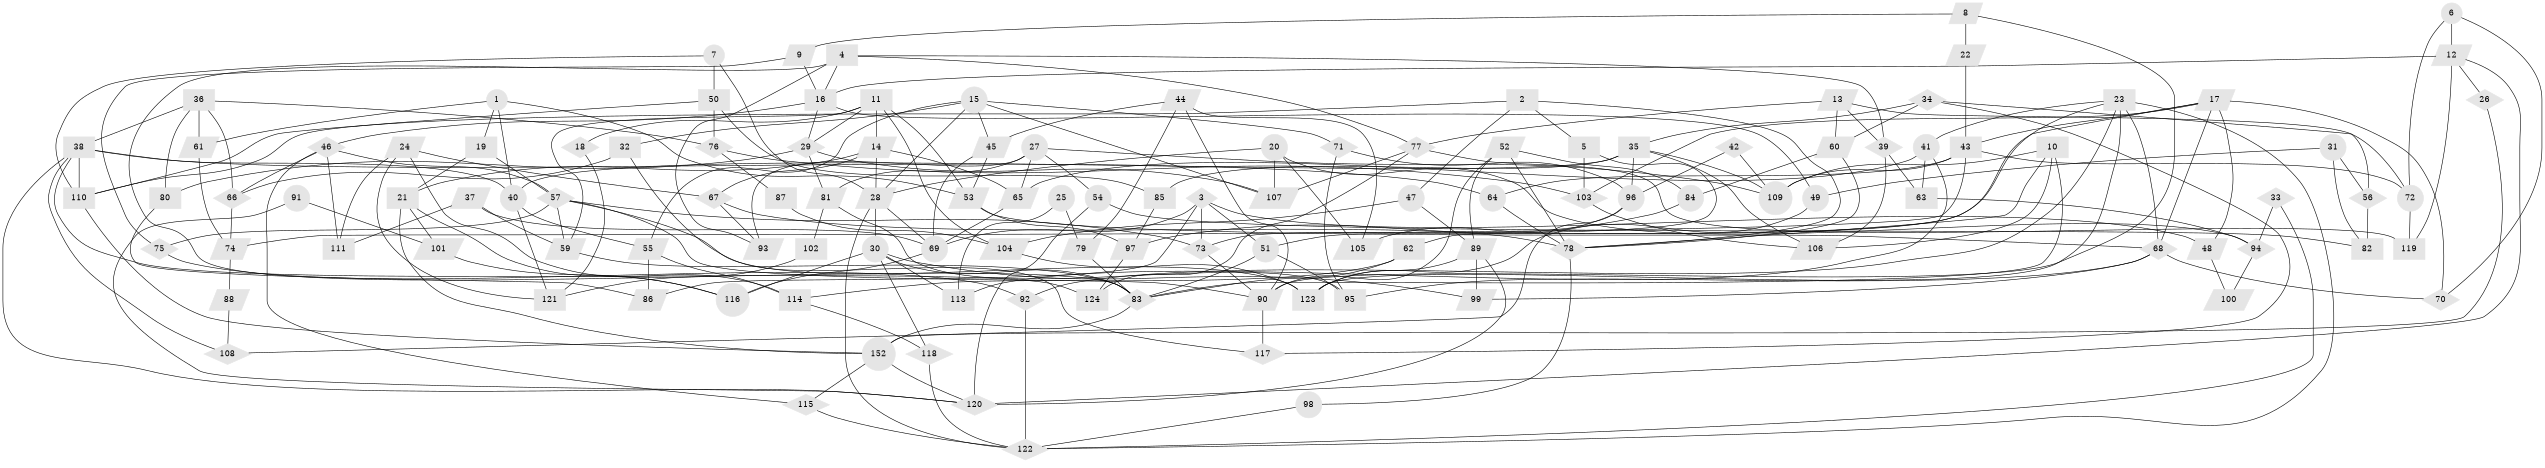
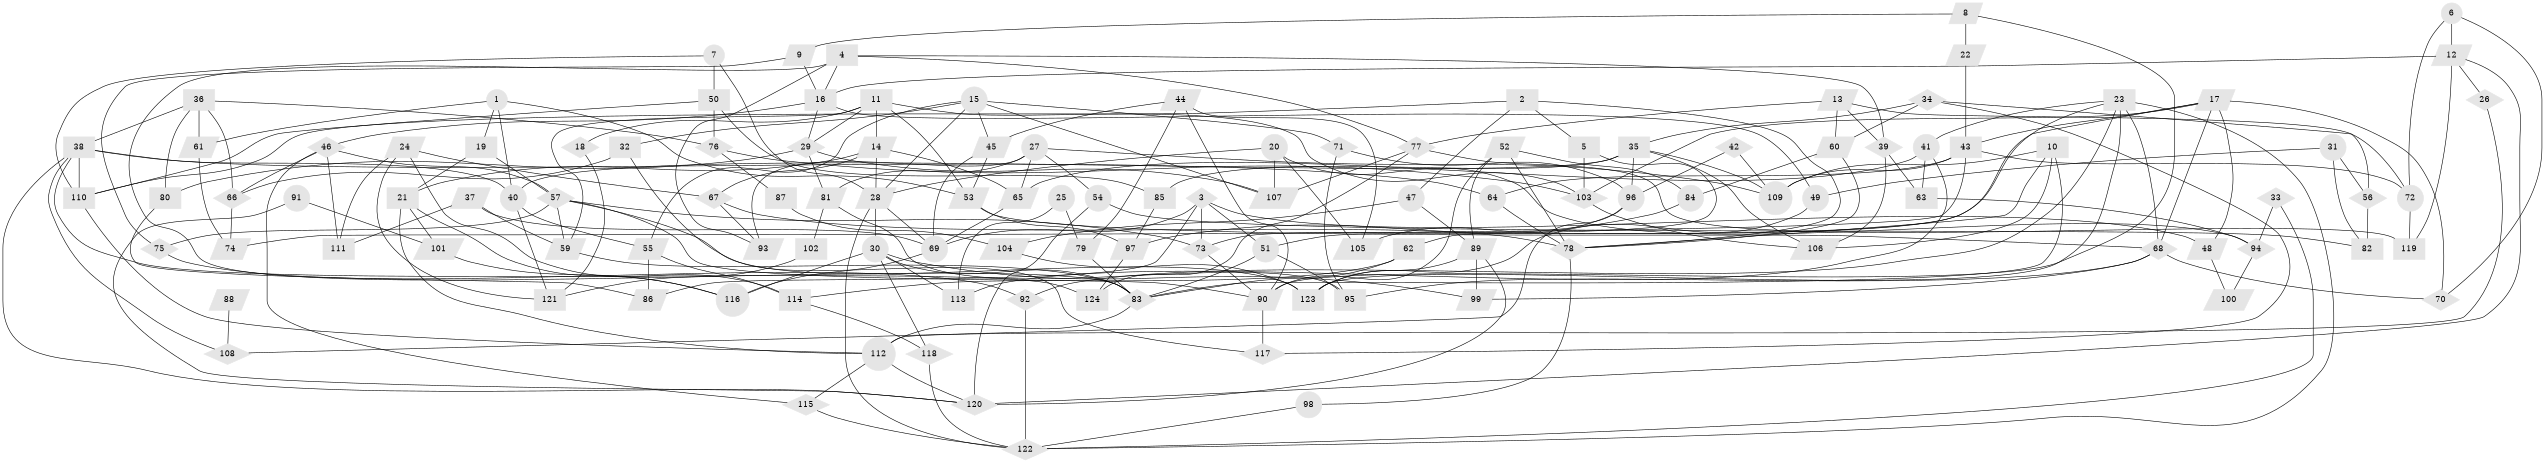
edge "11" -- "104": now "11" -- "103"
edge "74" -- "88": removed
node "152": label "152" -> "112"
